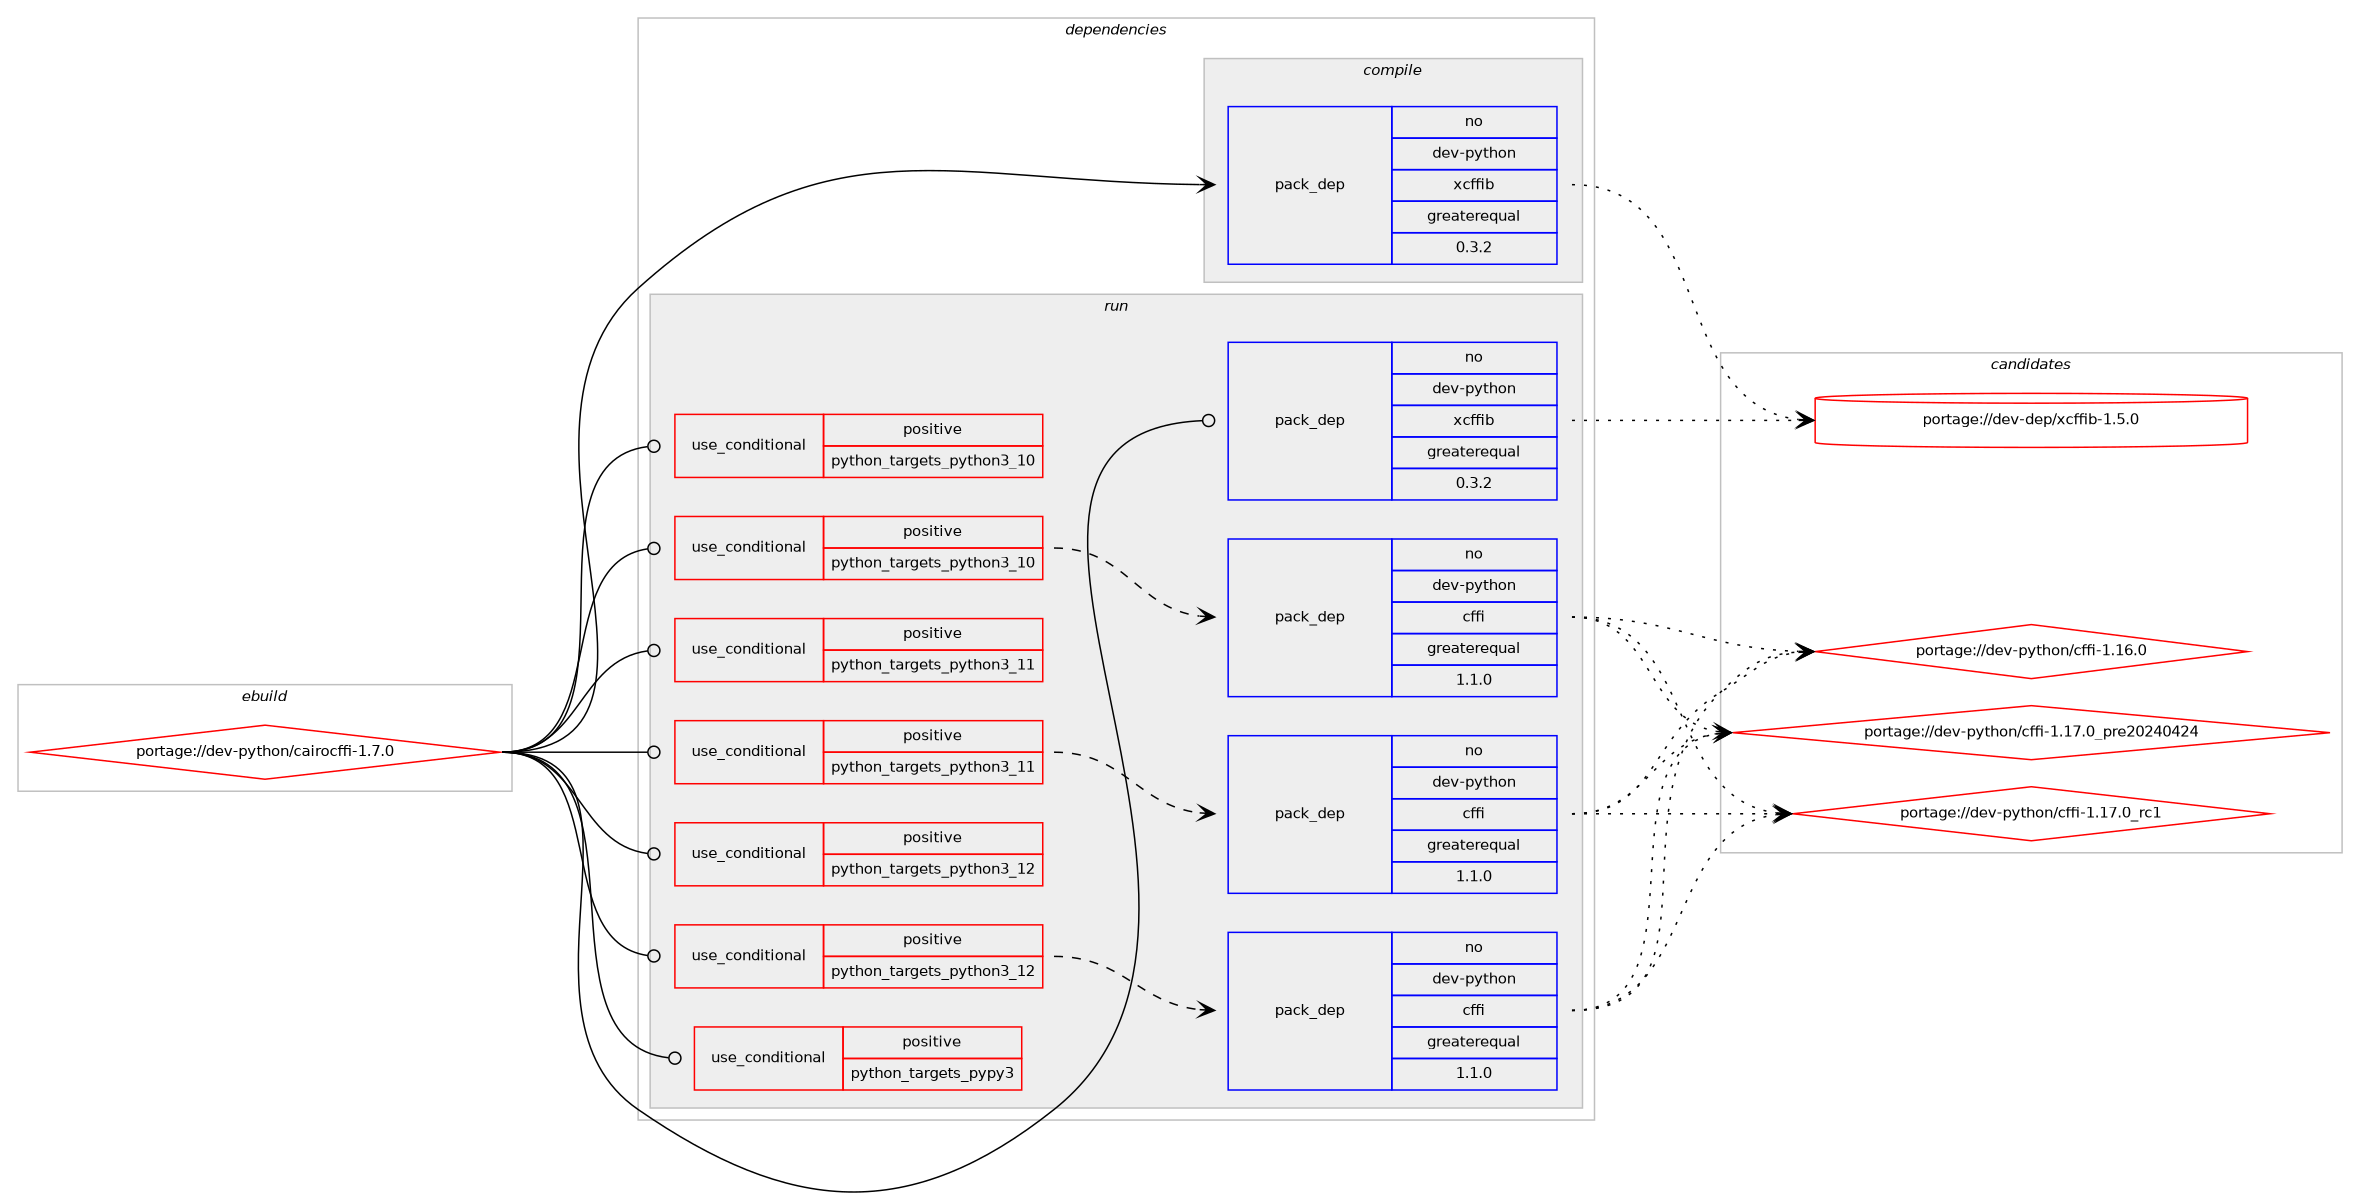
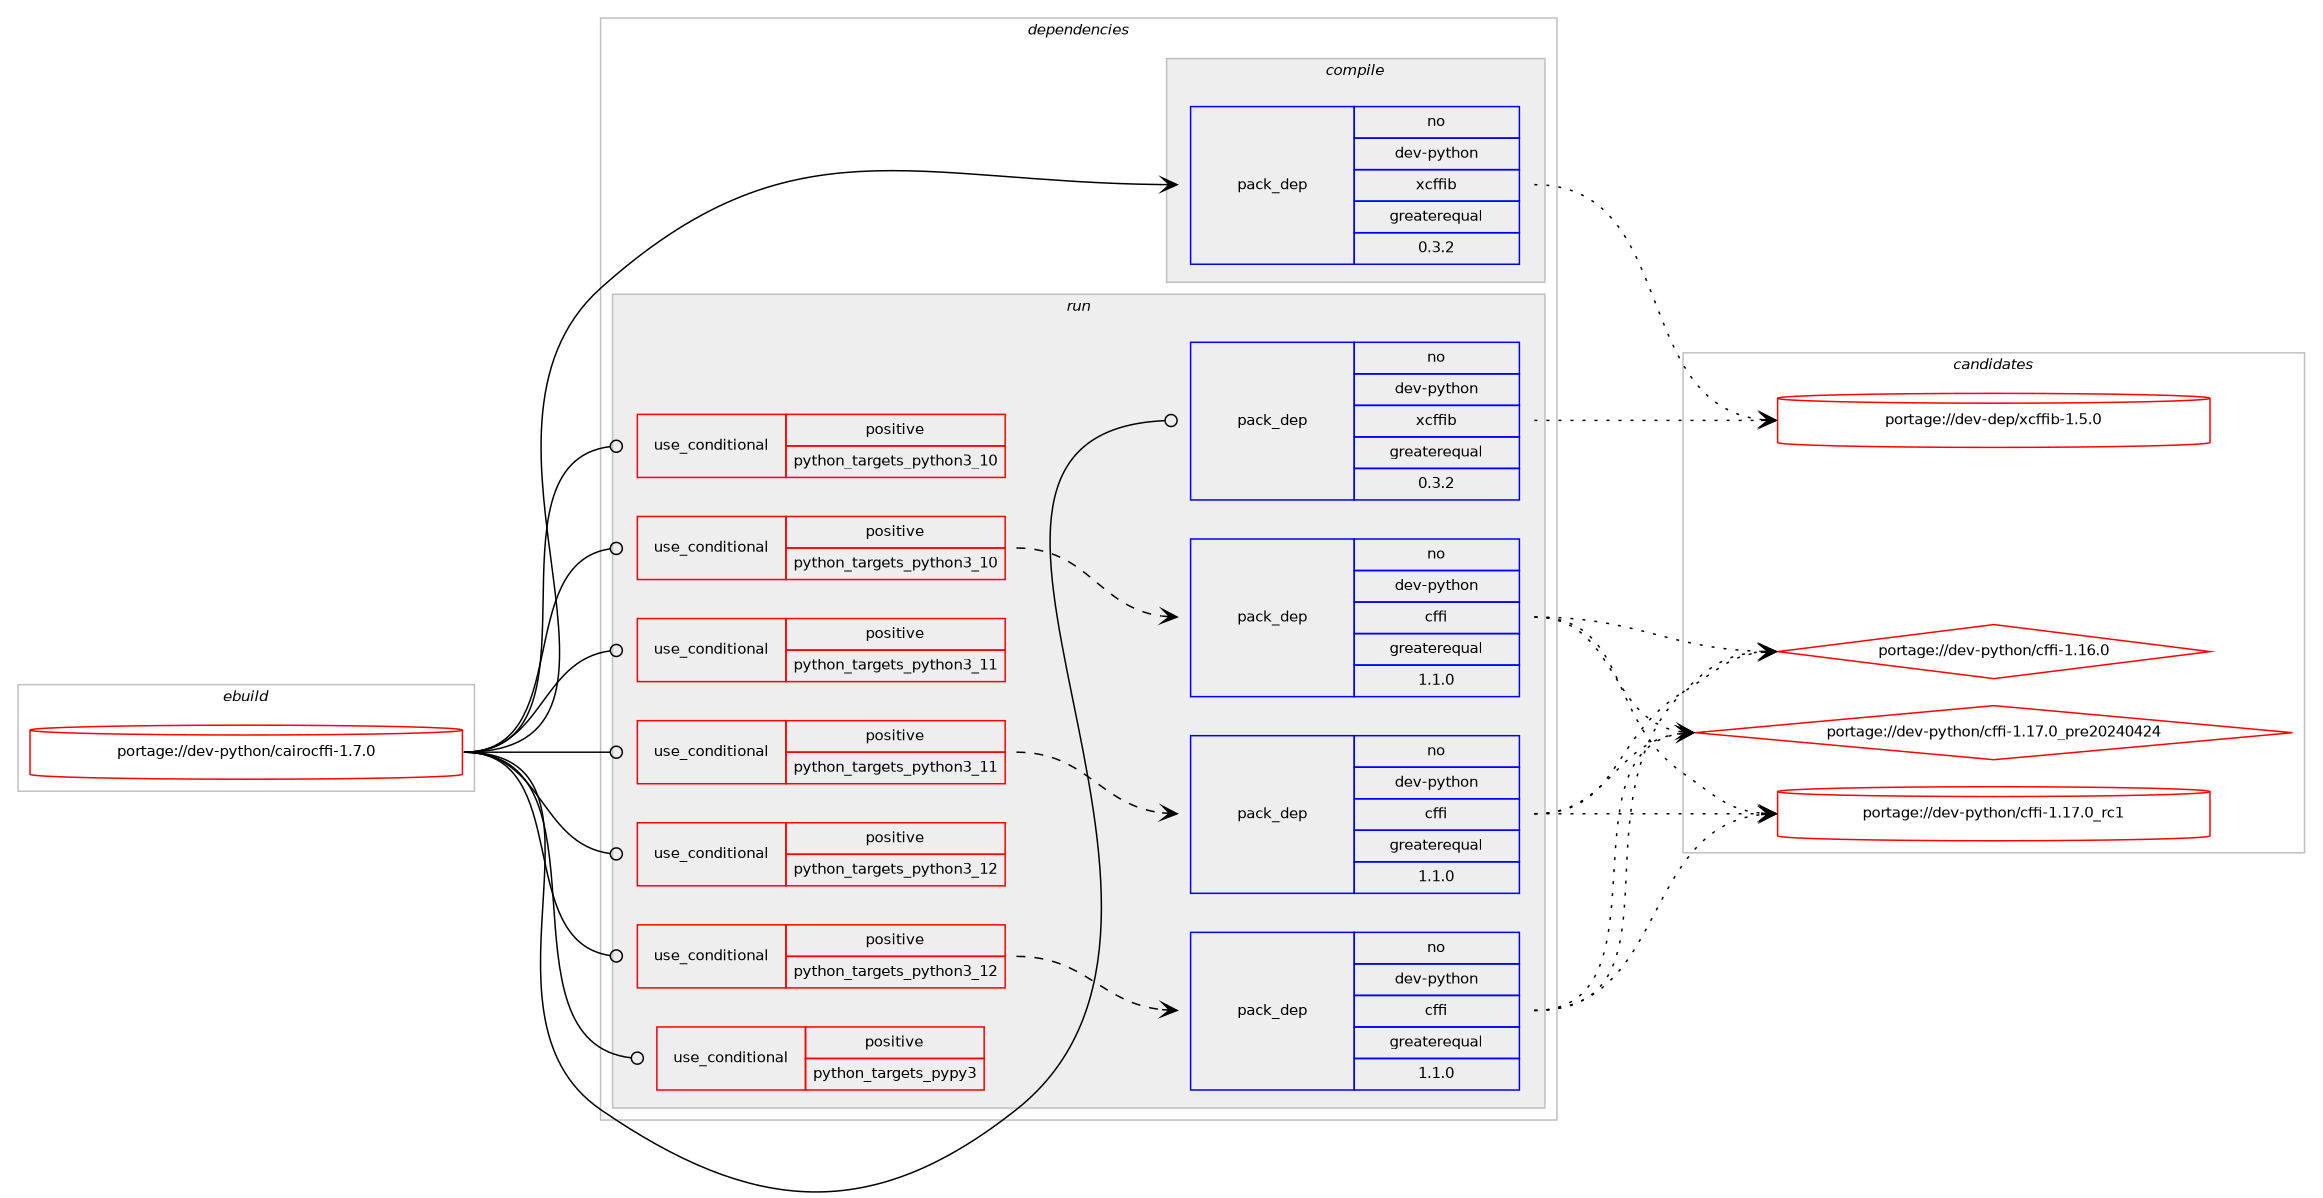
node "portage://dev-python/cairocffi-1.7.0": shape diamond -> cylinder
node "portage://dev-python/cffi-1.17.0_rc1": shape diamond -> cylinder
